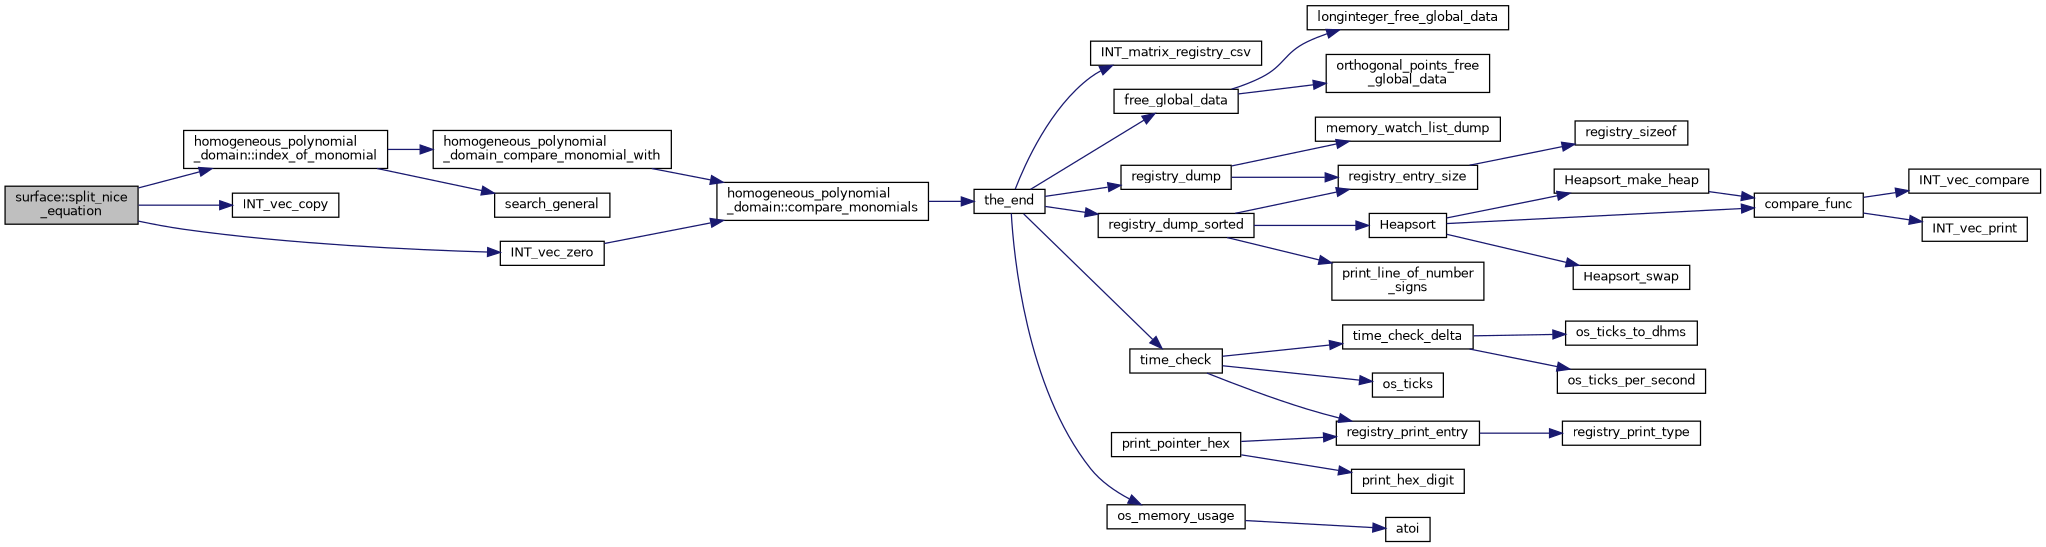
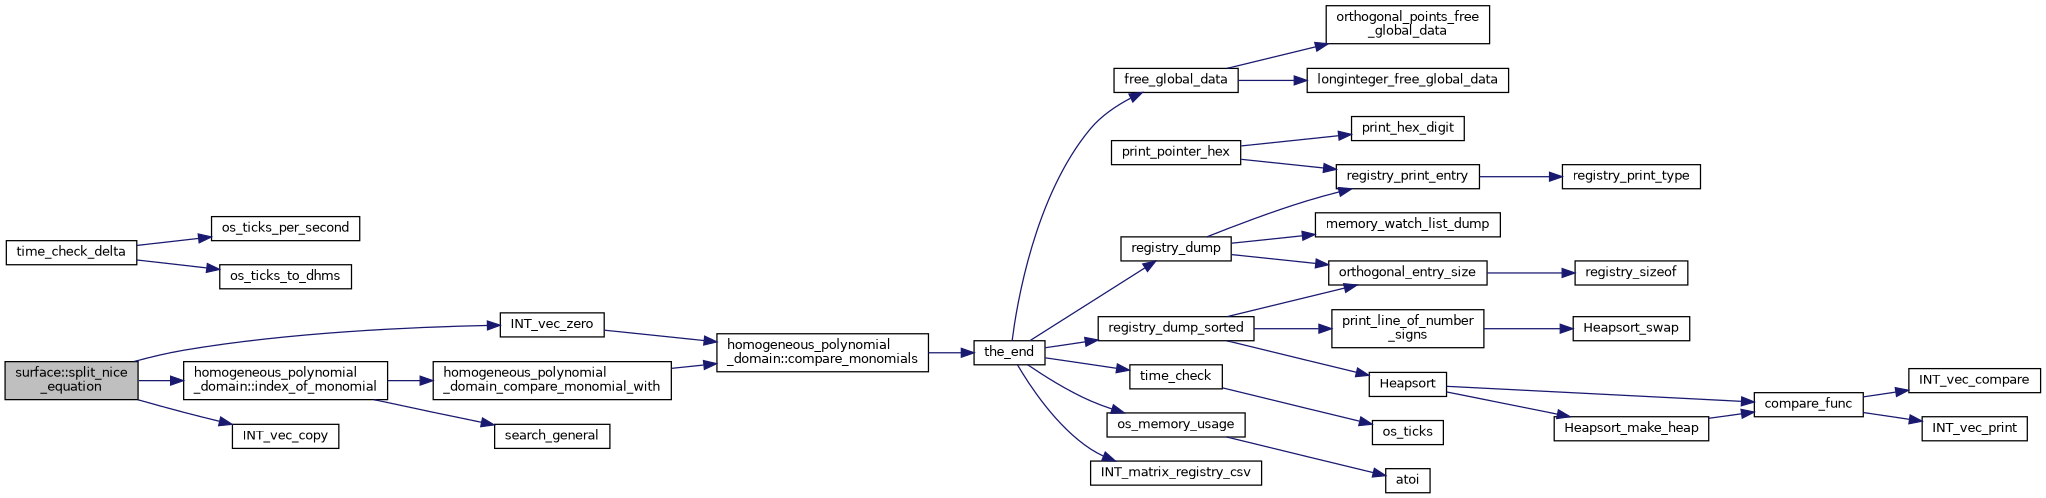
node "registry_entry_size": label "registry_entry_size" -> "orthogonal_entry_size"
edge "Heapsort" -> "Heapsort_swap": now "print_line_of_number _signs" -> "Heapsort_swap"
edge "time_check" -> "time_check_delta": removed
edge "time_check" -> "registry_print_entry": now "registry_dump" -> "registry_print_entry"
